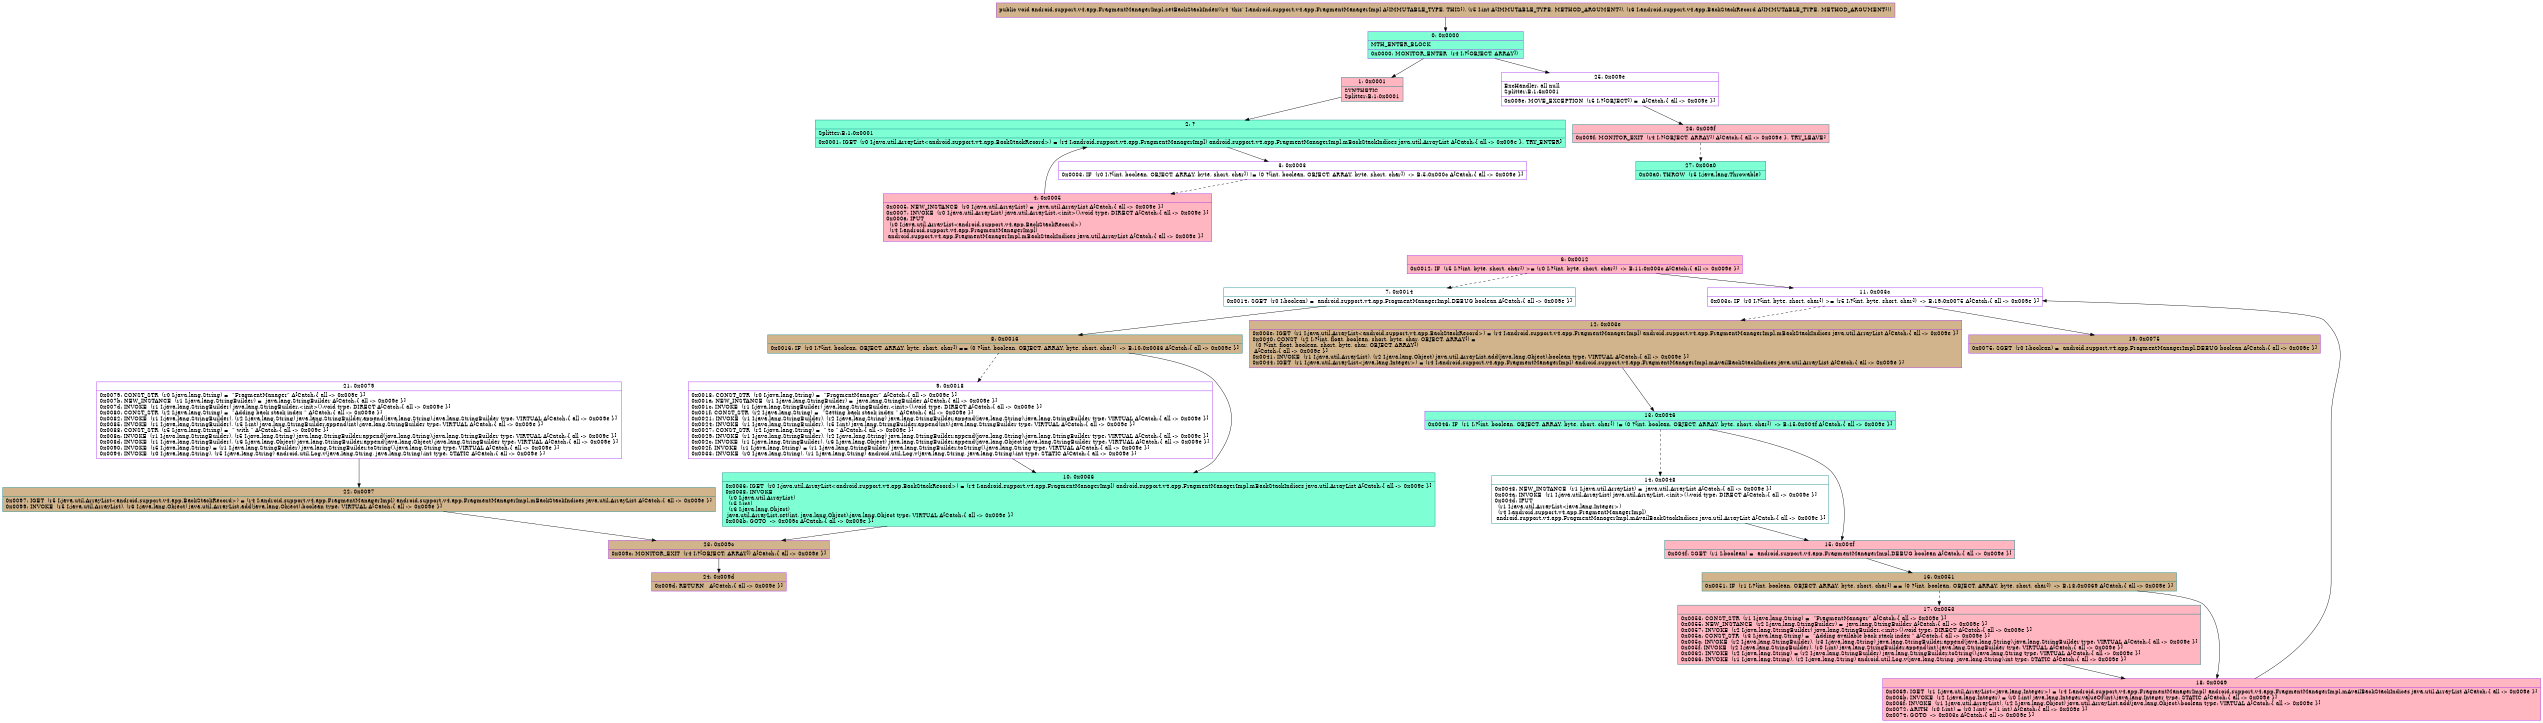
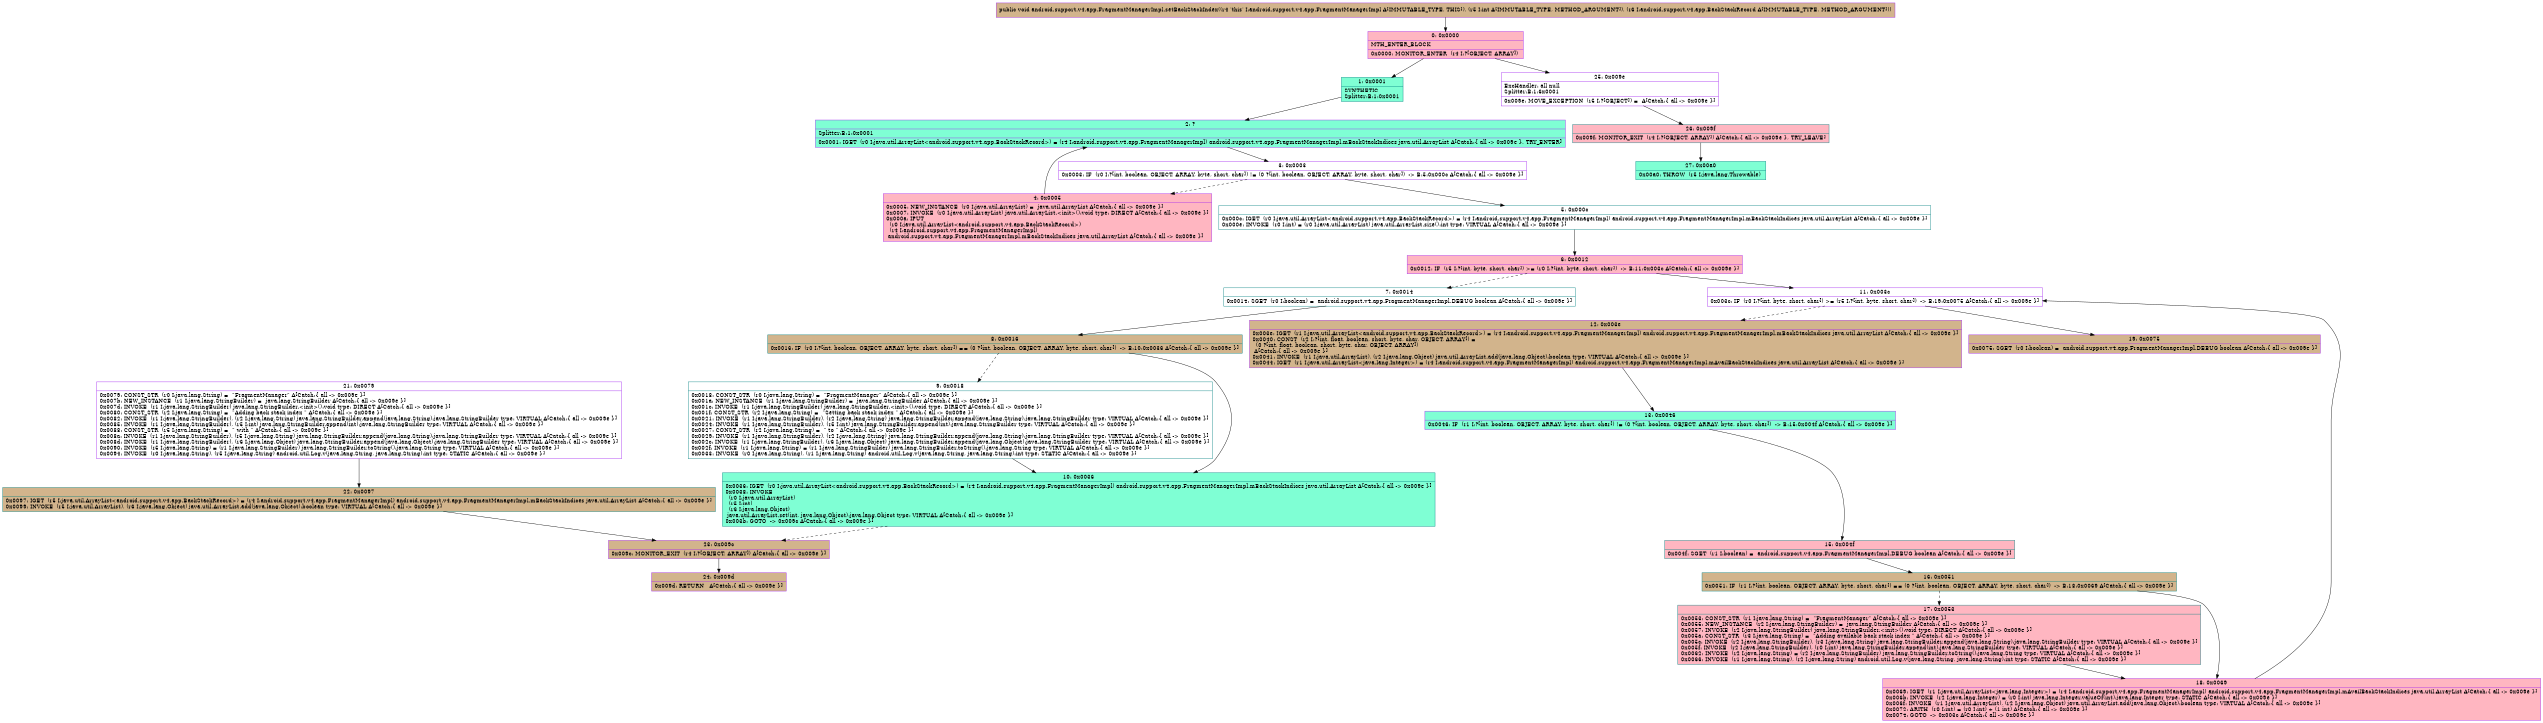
node "0: 0x0000": fillcolor aquamarine -> lightpink
node "1: 0x0001": fillcolor lightpink -> aquamarine
node "2: ?": color teal -> purple
edge "26: 0x009f" -> "27: 0x00a0": style dashed -> solid
node "5: 0x000c": added
node "9: 0x0018": color purple -> teal
node "14: 0x0048": removed
edge "10: 0x0036" -> "23: 0x009c": style solid -> dashed
